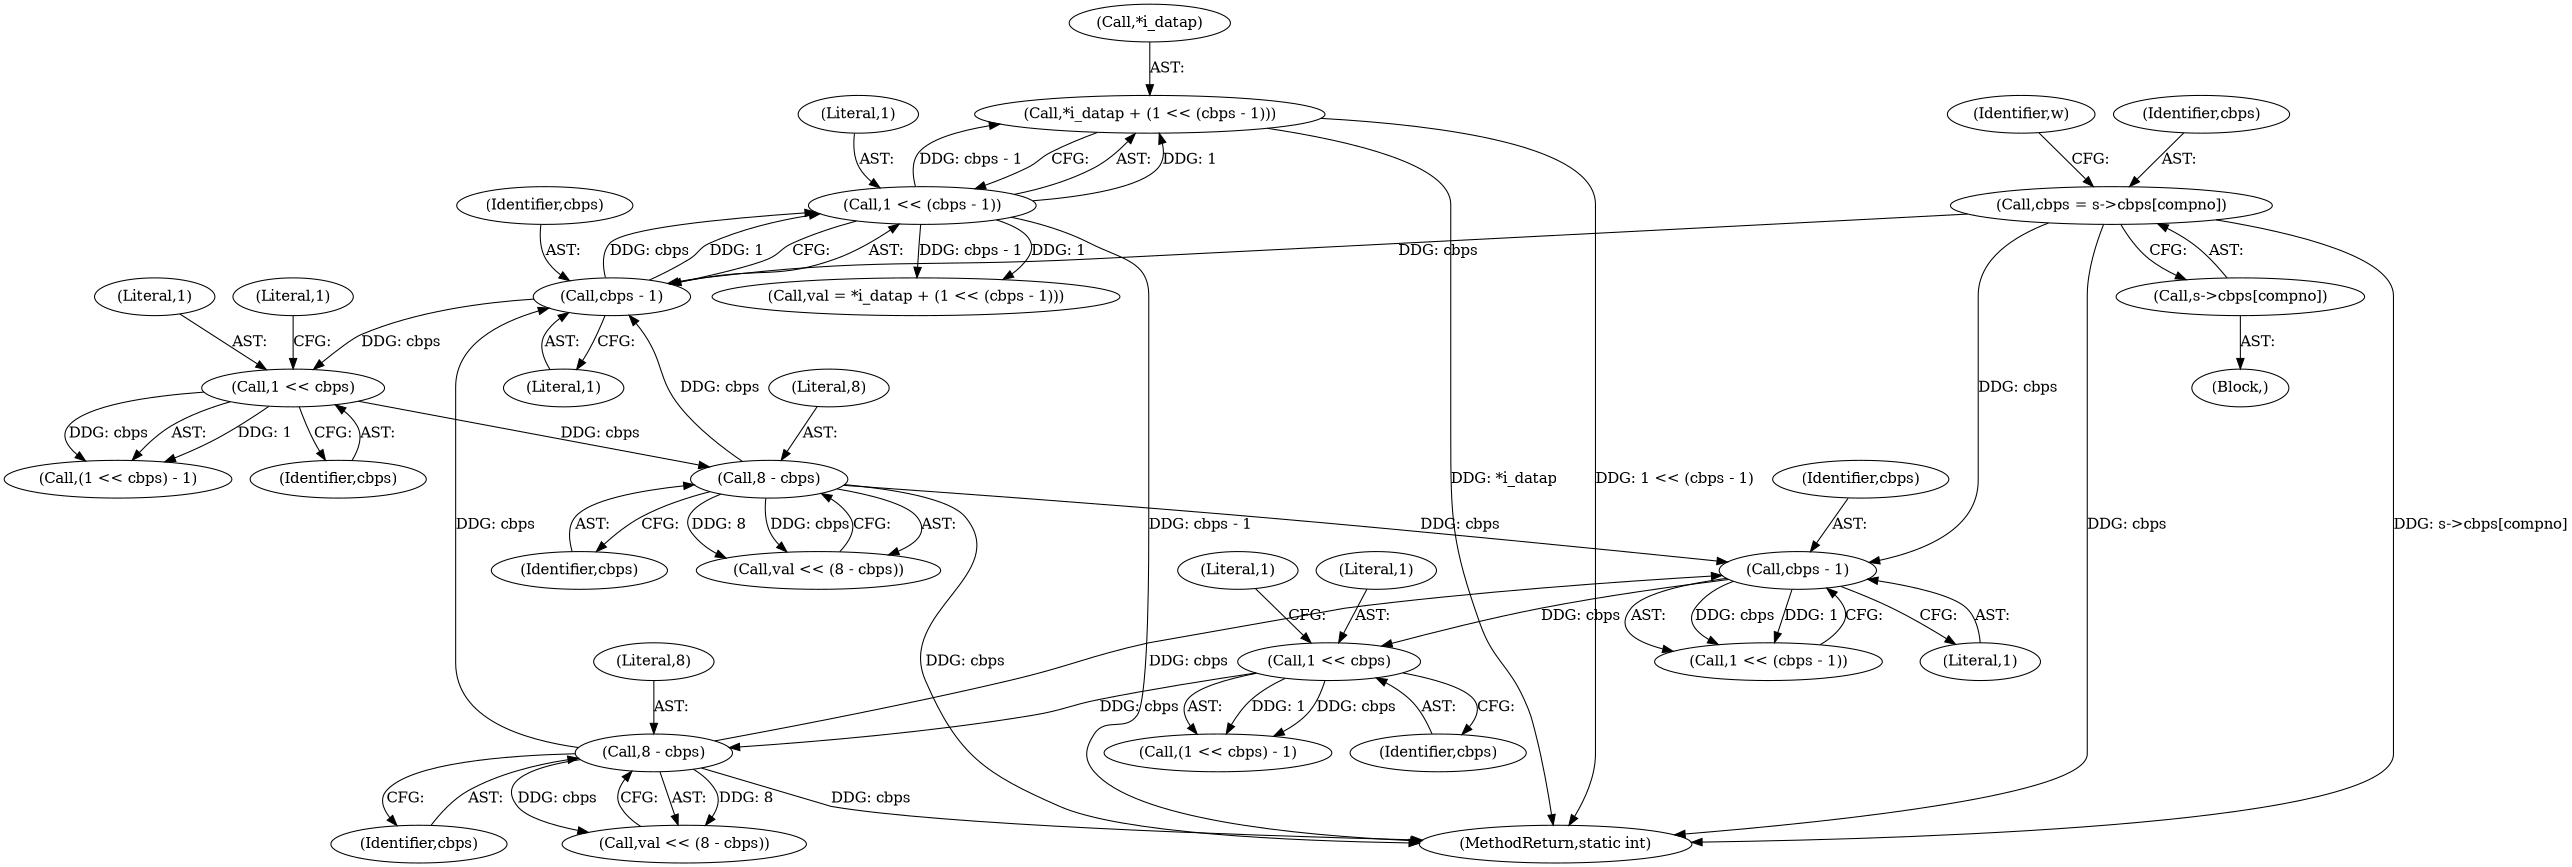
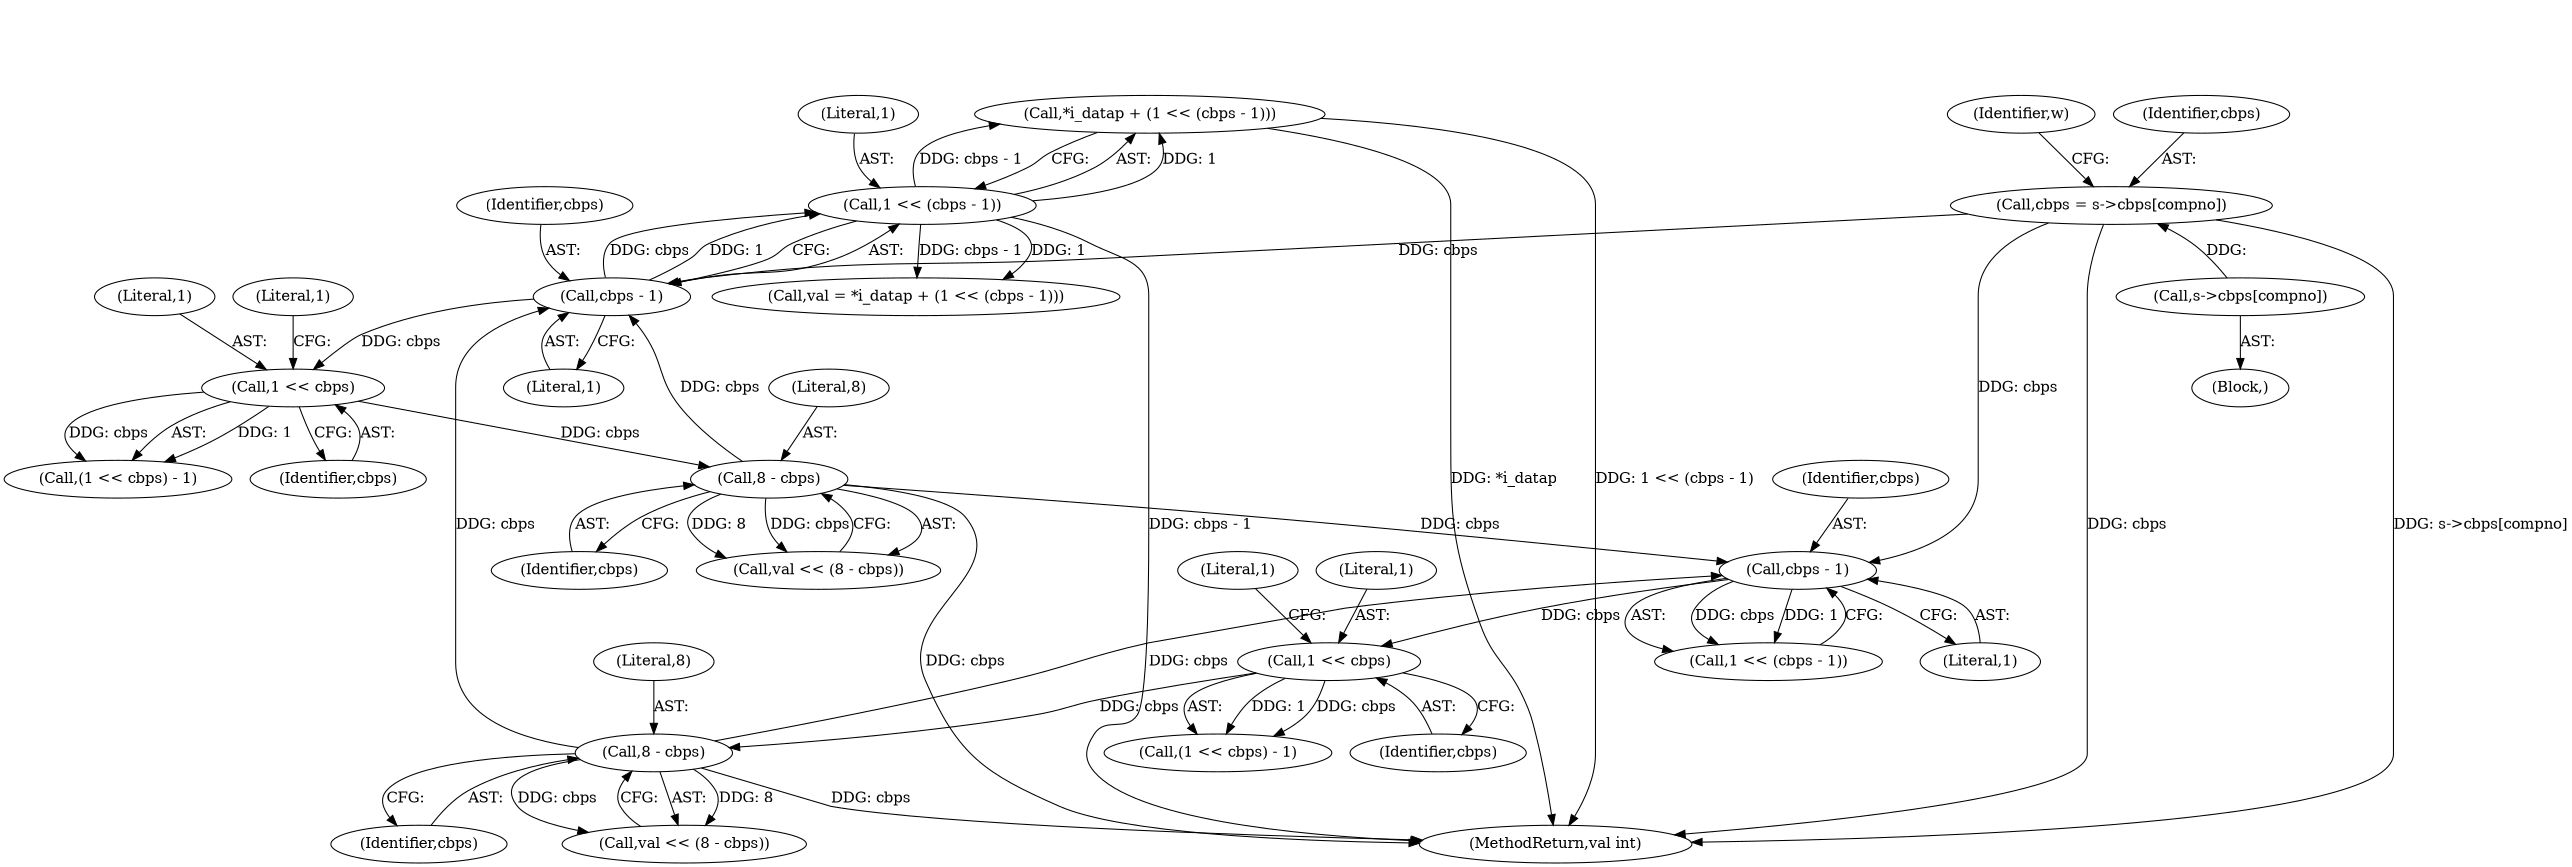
node "(Call,*i_datap)": removed
edge "(Call,s->cbps[compno])" -> "(Call,cbps = s->cbps[compno])": label "AST: " -> "DDG: "
edge "(Call,cbps = s->cbps[compno])" -> "(Call,s->cbps[compno])": removed, label "CFG:"
node "(MethodReturn,static int)": label "(MethodReturn,static int)" -> "(MethodReturn,val int)"
